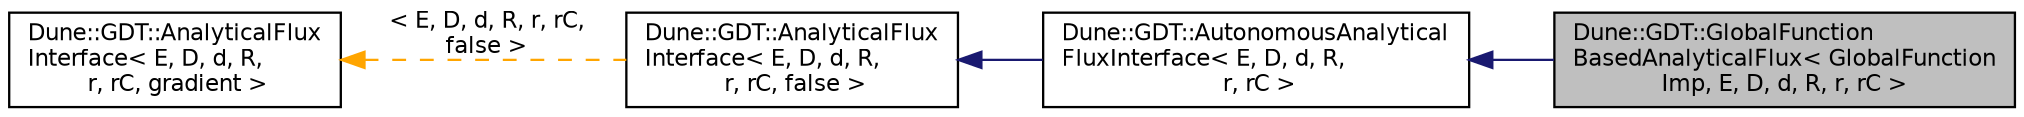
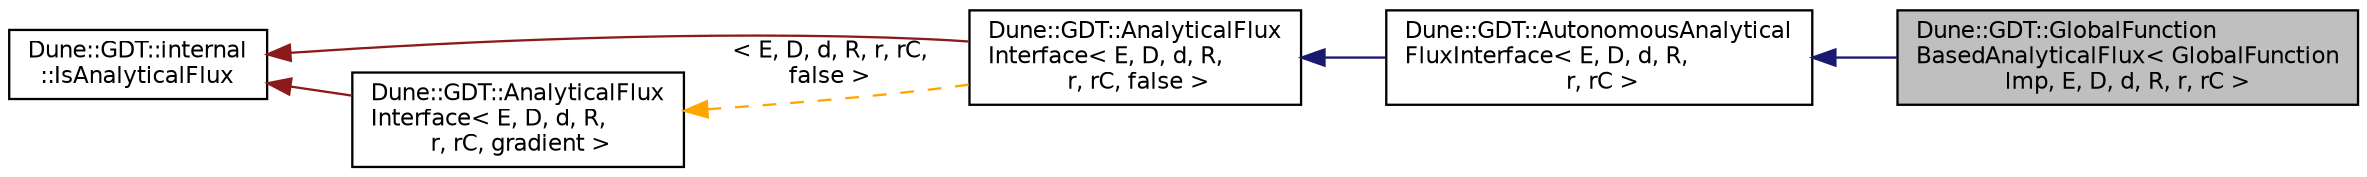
node "Dune::GDT::internal ::IsAnalyticalFlux": added
